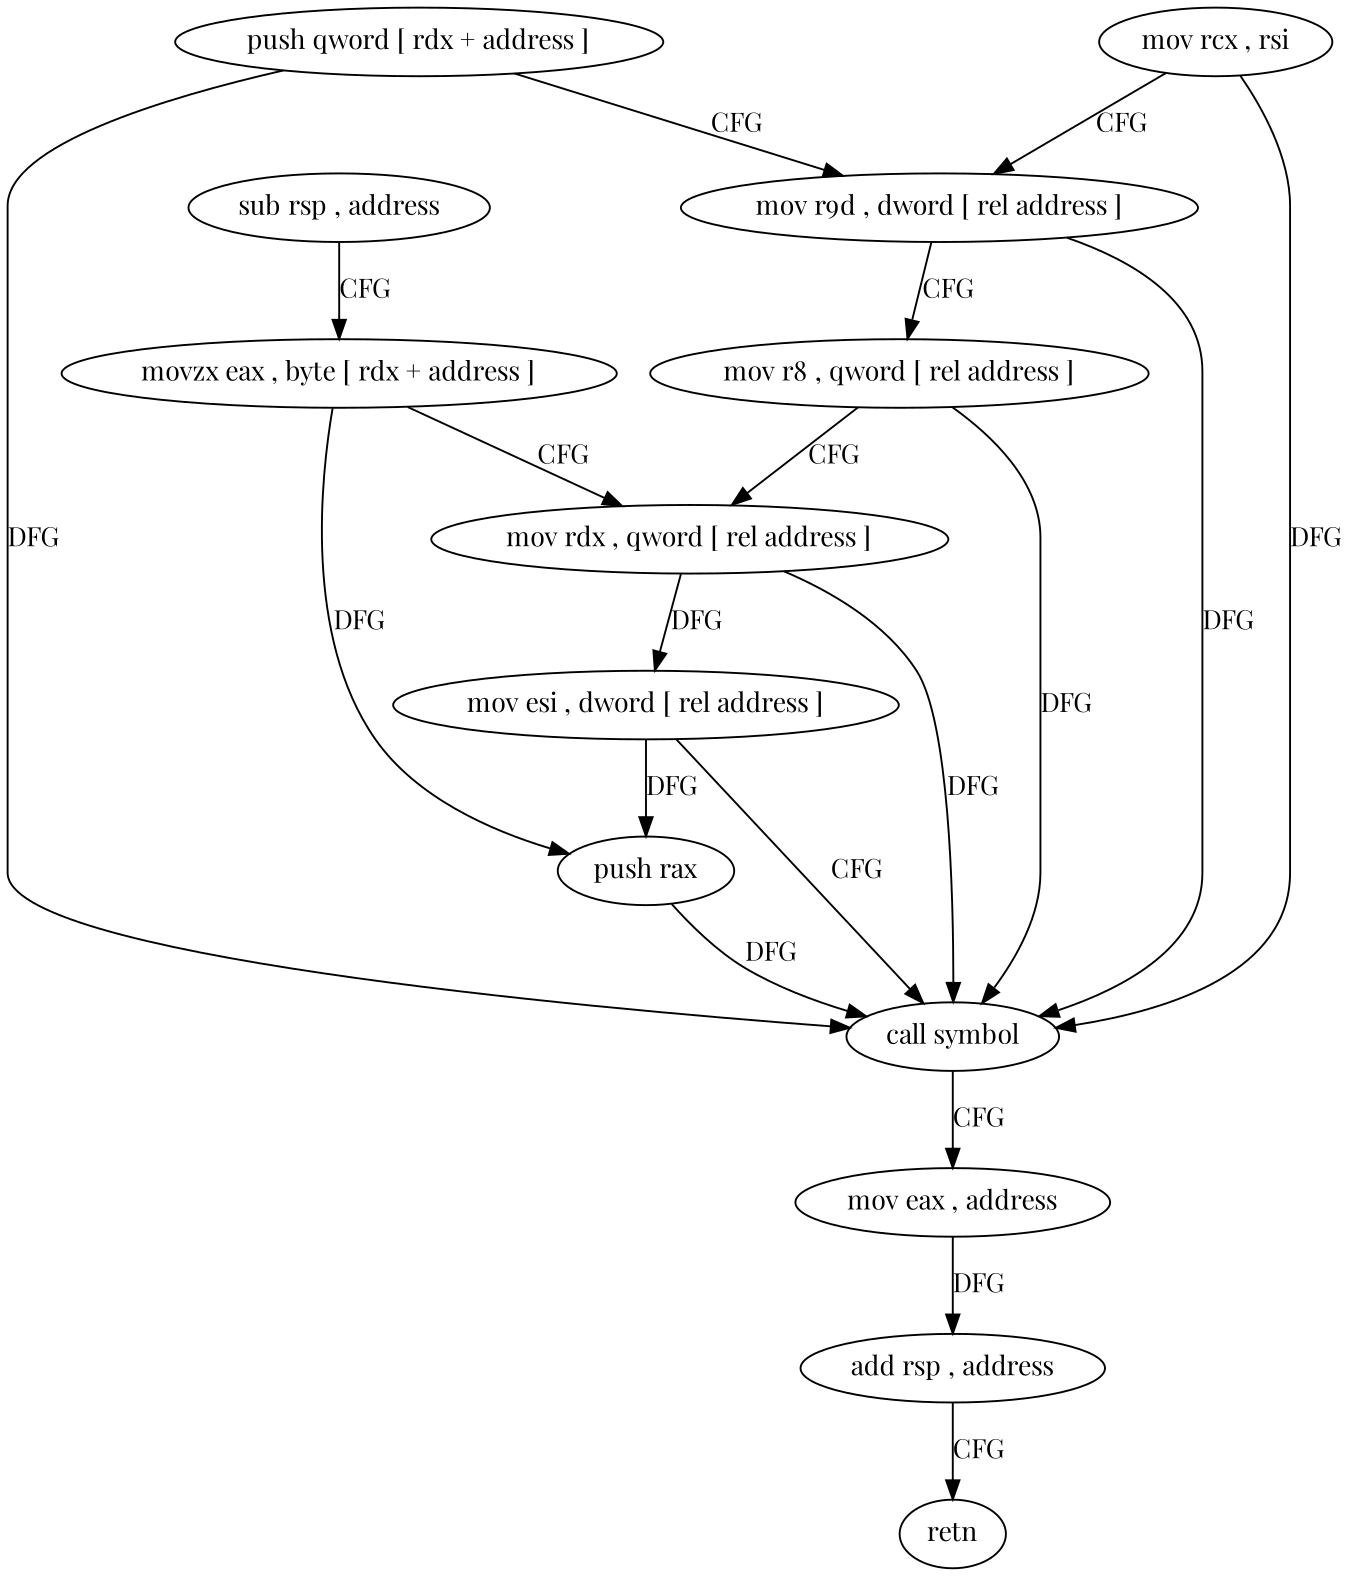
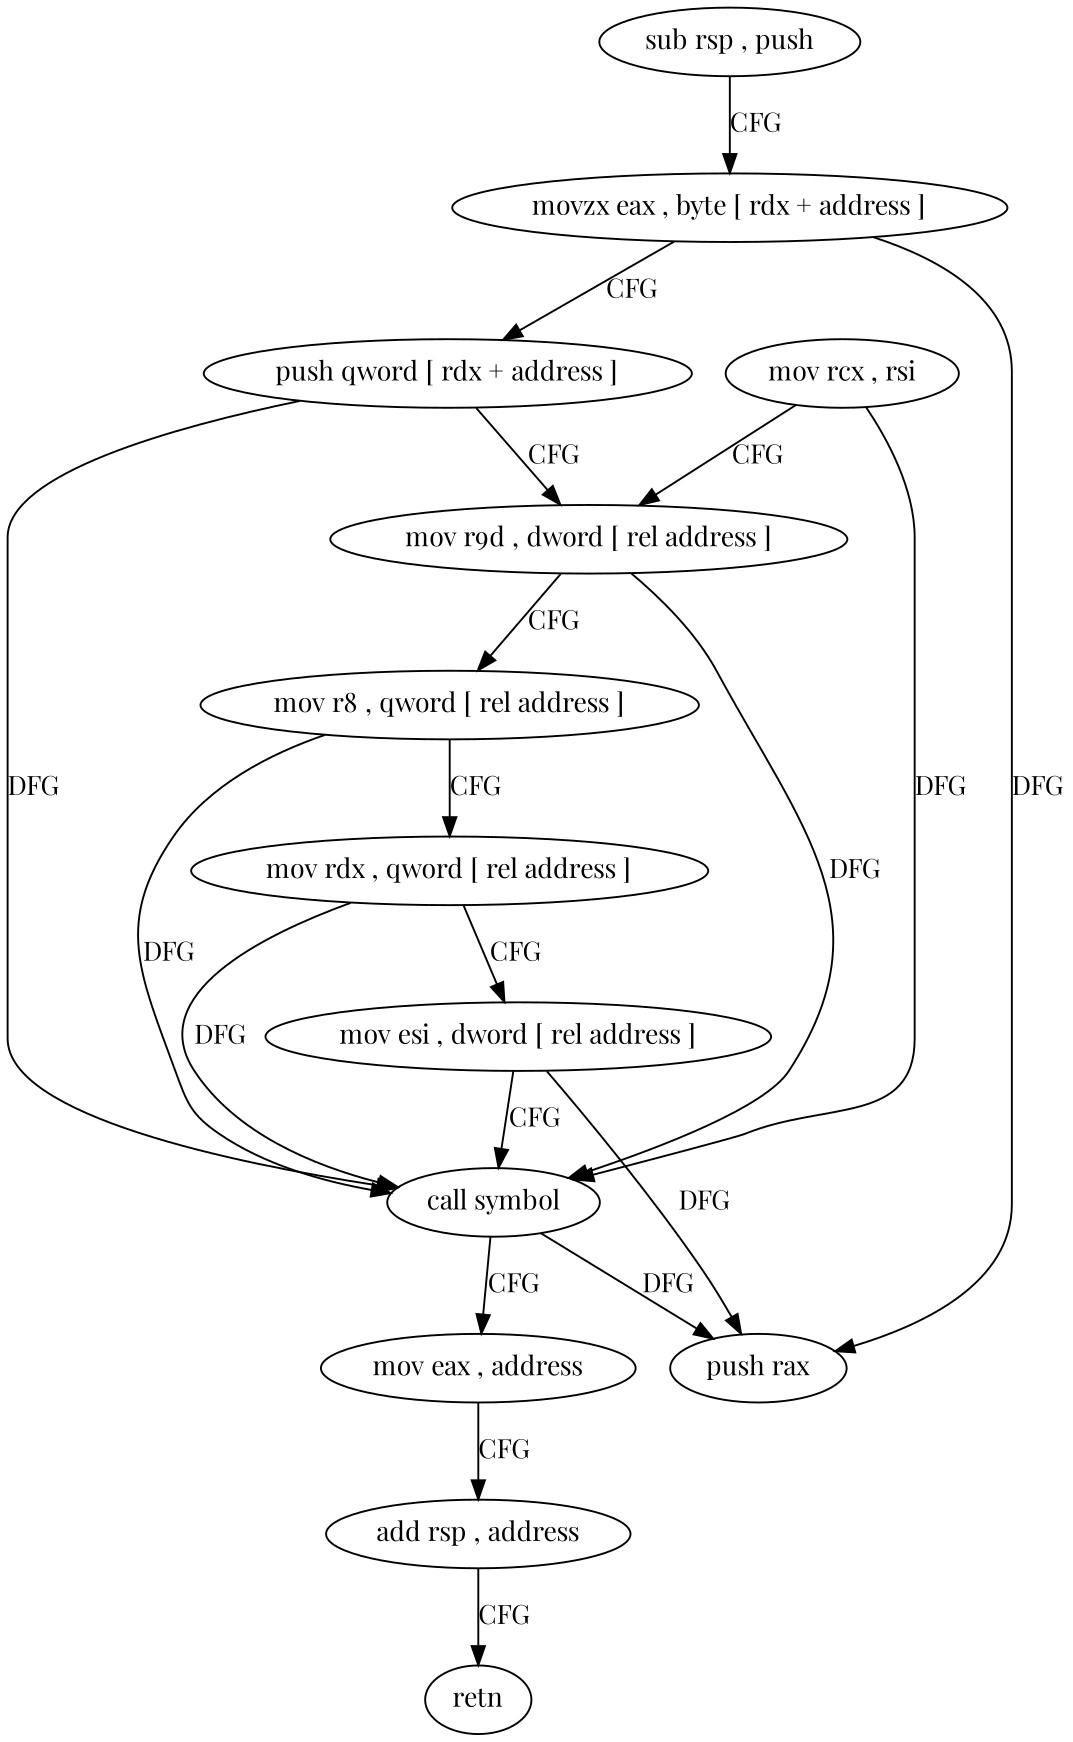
node "sub rsp , address": label "sub rsp , address" -> "sub rsp , push"
edge "movzx eax , byte [ rdx + address ]" -> "mov rdx , qword [ rel address ]": now "movzx eax , byte [ rdx + address ]" -> "push qword [ rdx + address ]"
edge "mov rdx , qword [ rel address ]" -> "mov esi , dword [ rel address ]": label "DFG" -> "CFG"
edge "push rax" -> "call symbol": reversed
edge "mov eax , address" -> "add rsp , address": label "DFG" -> "CFG"
